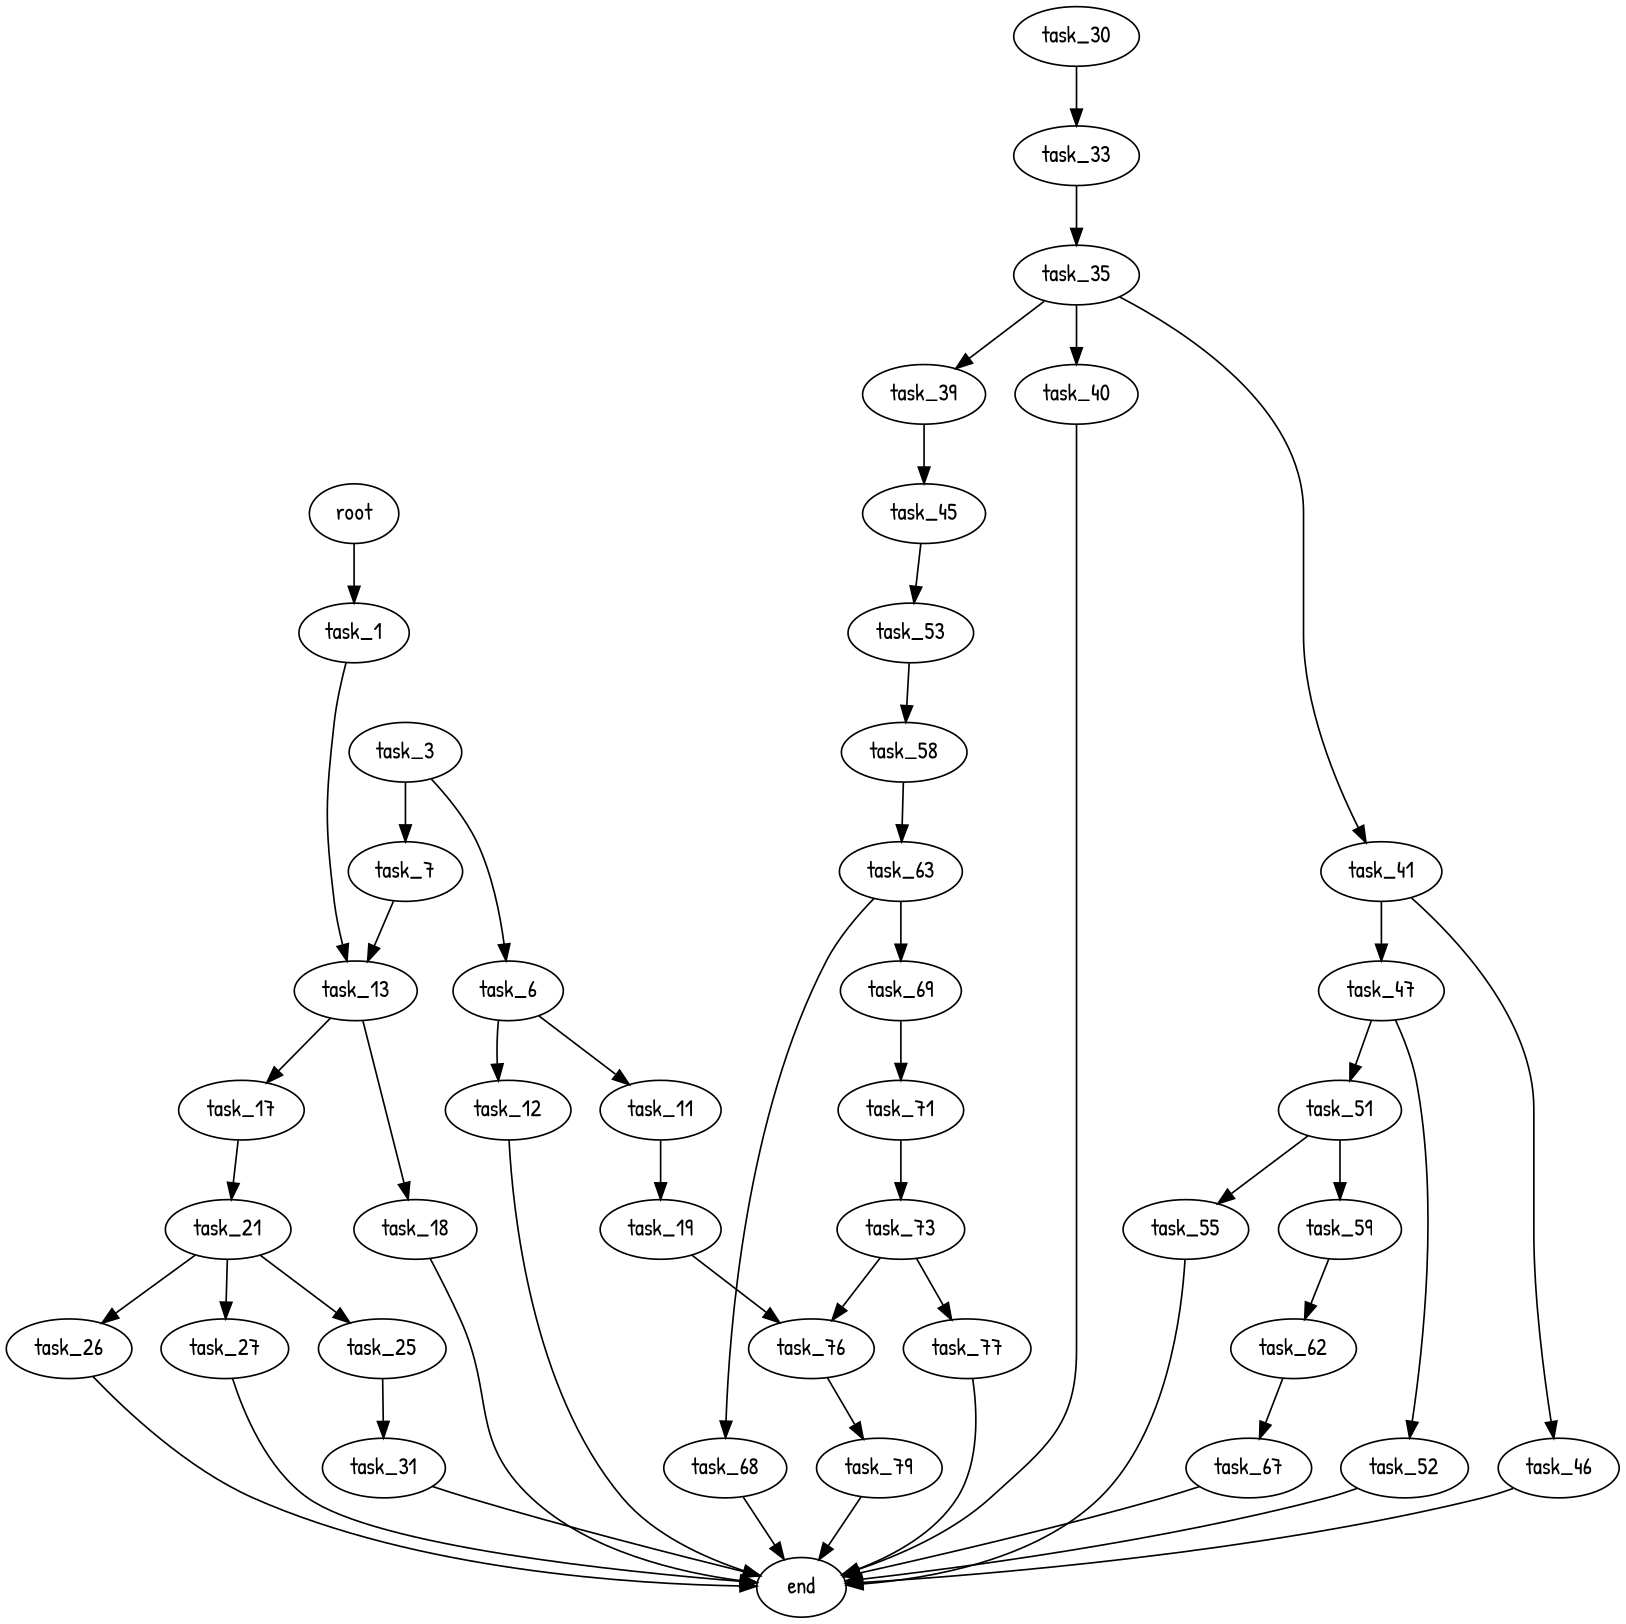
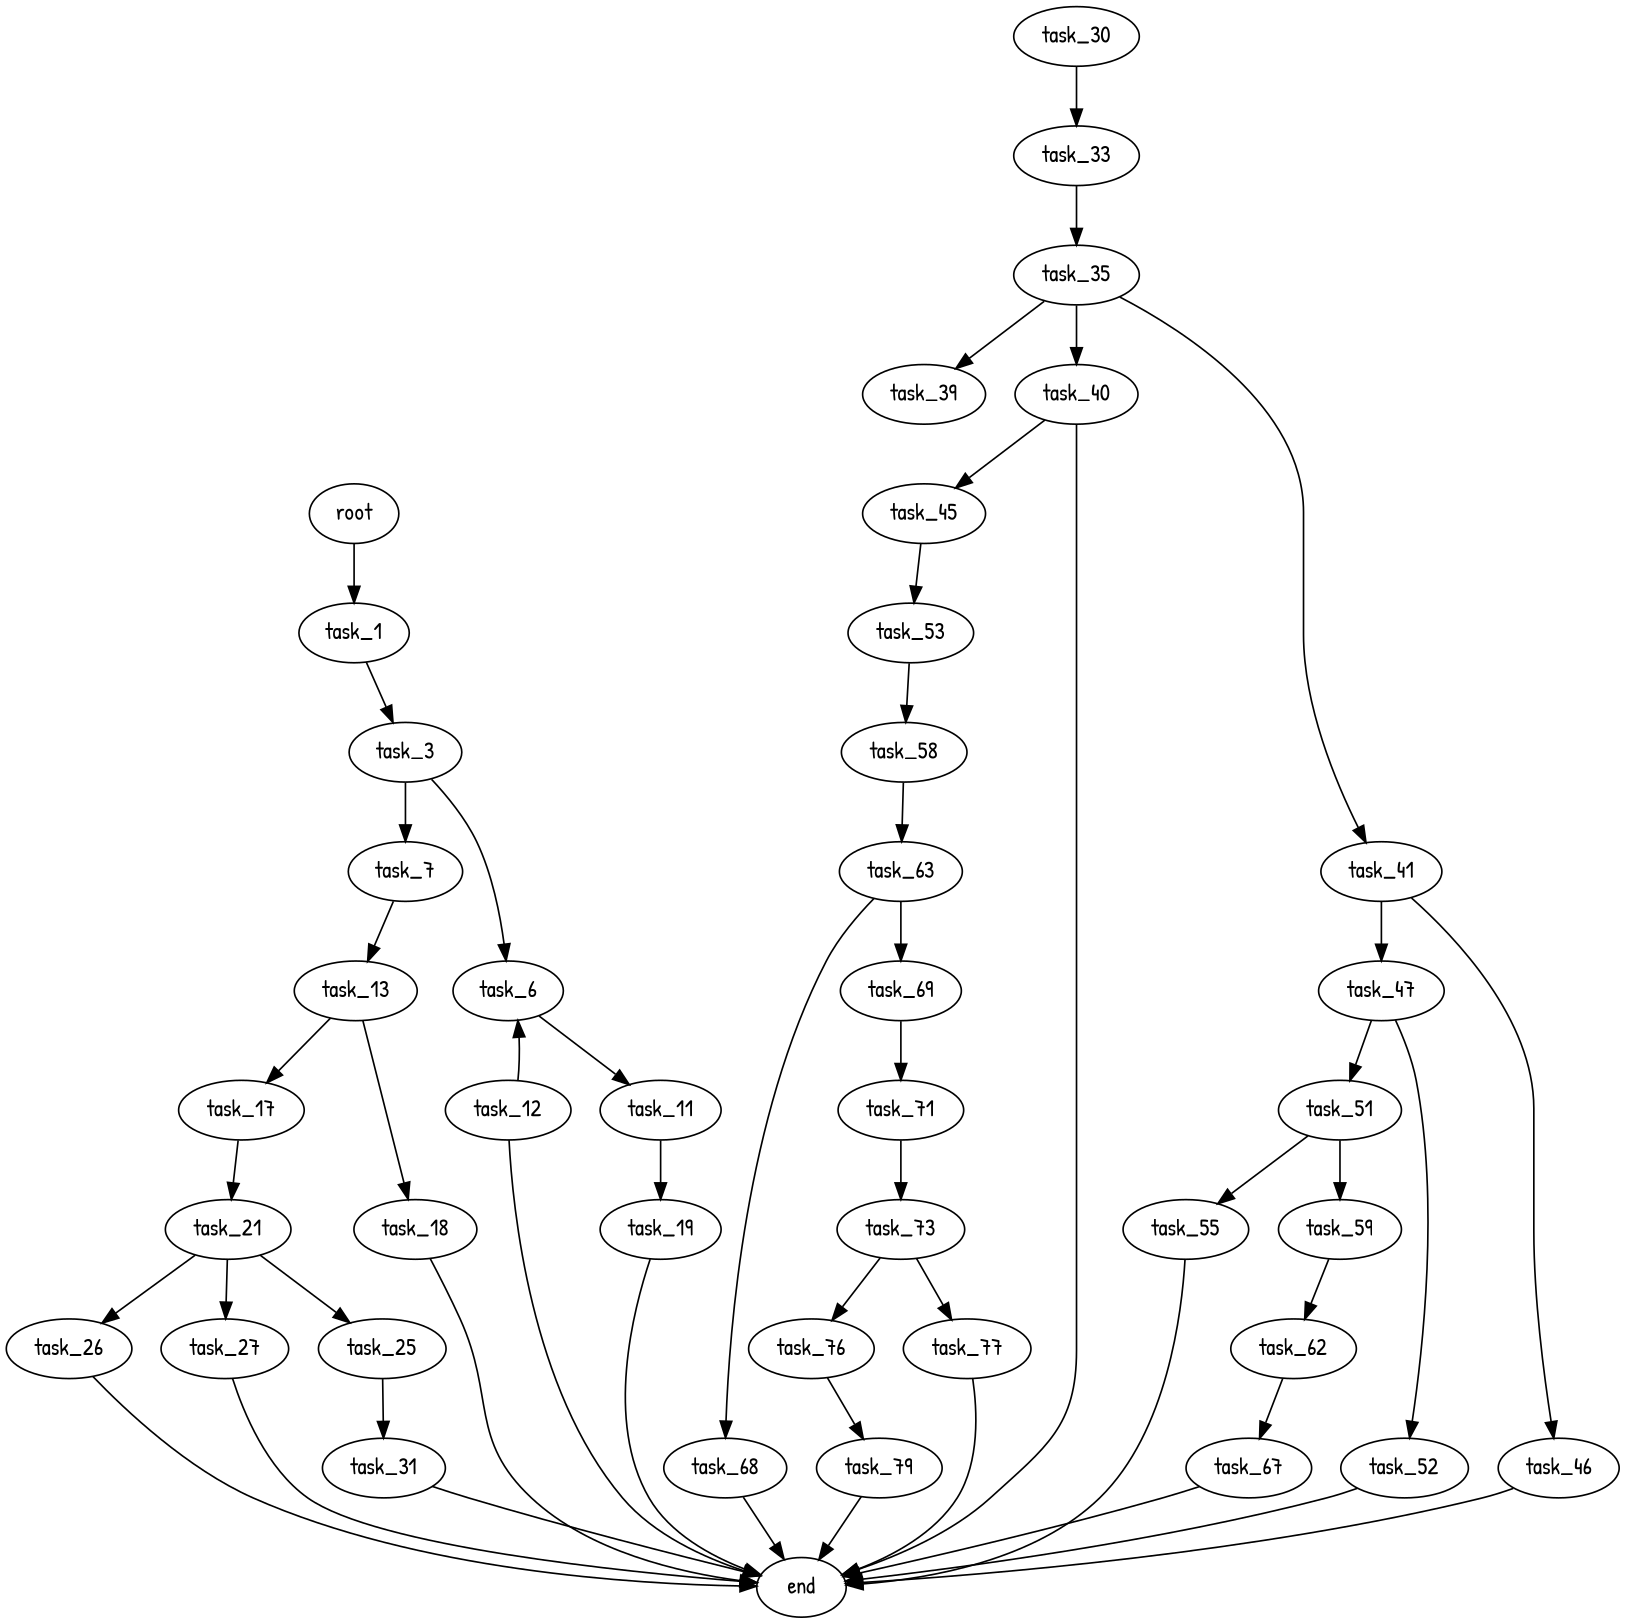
edge "task_39" -> "task_45": now "task_40" -> "task_45"
edge "task_1" -> "task_13": now "task_1" -> "task_3"
edge "task_6" -> "task_12": reversed
edge "task_19" -> "task_76": now "task_19" -> "end"
